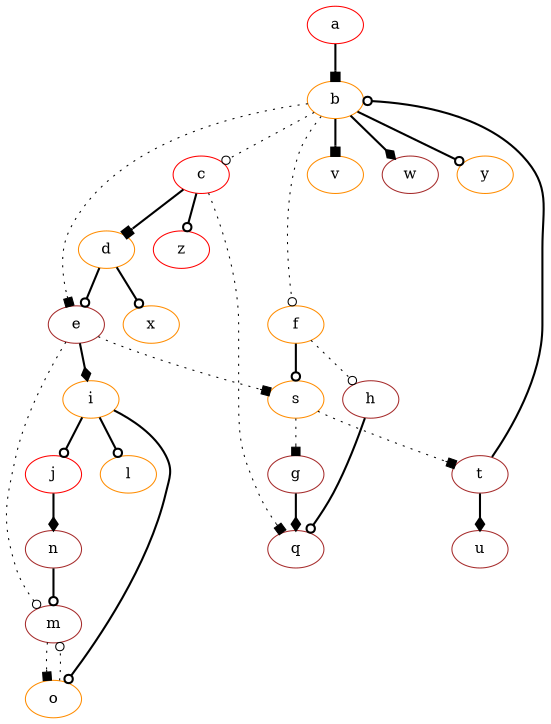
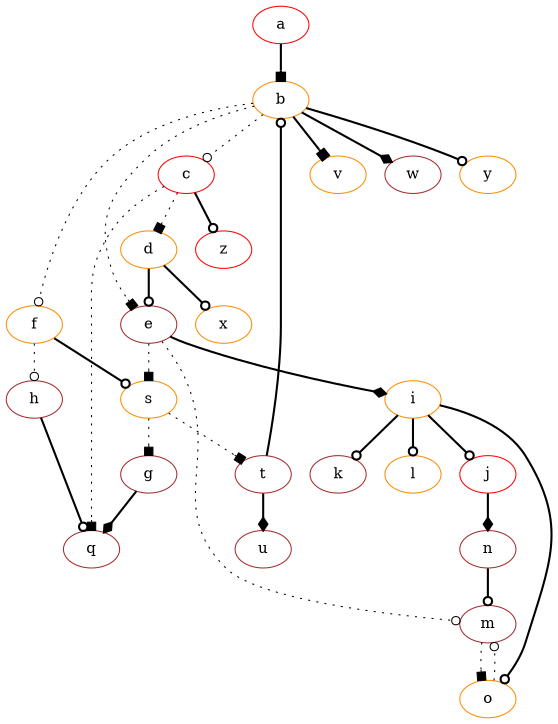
edge "c" -> "d": style bold -> dotted
node "k": added
